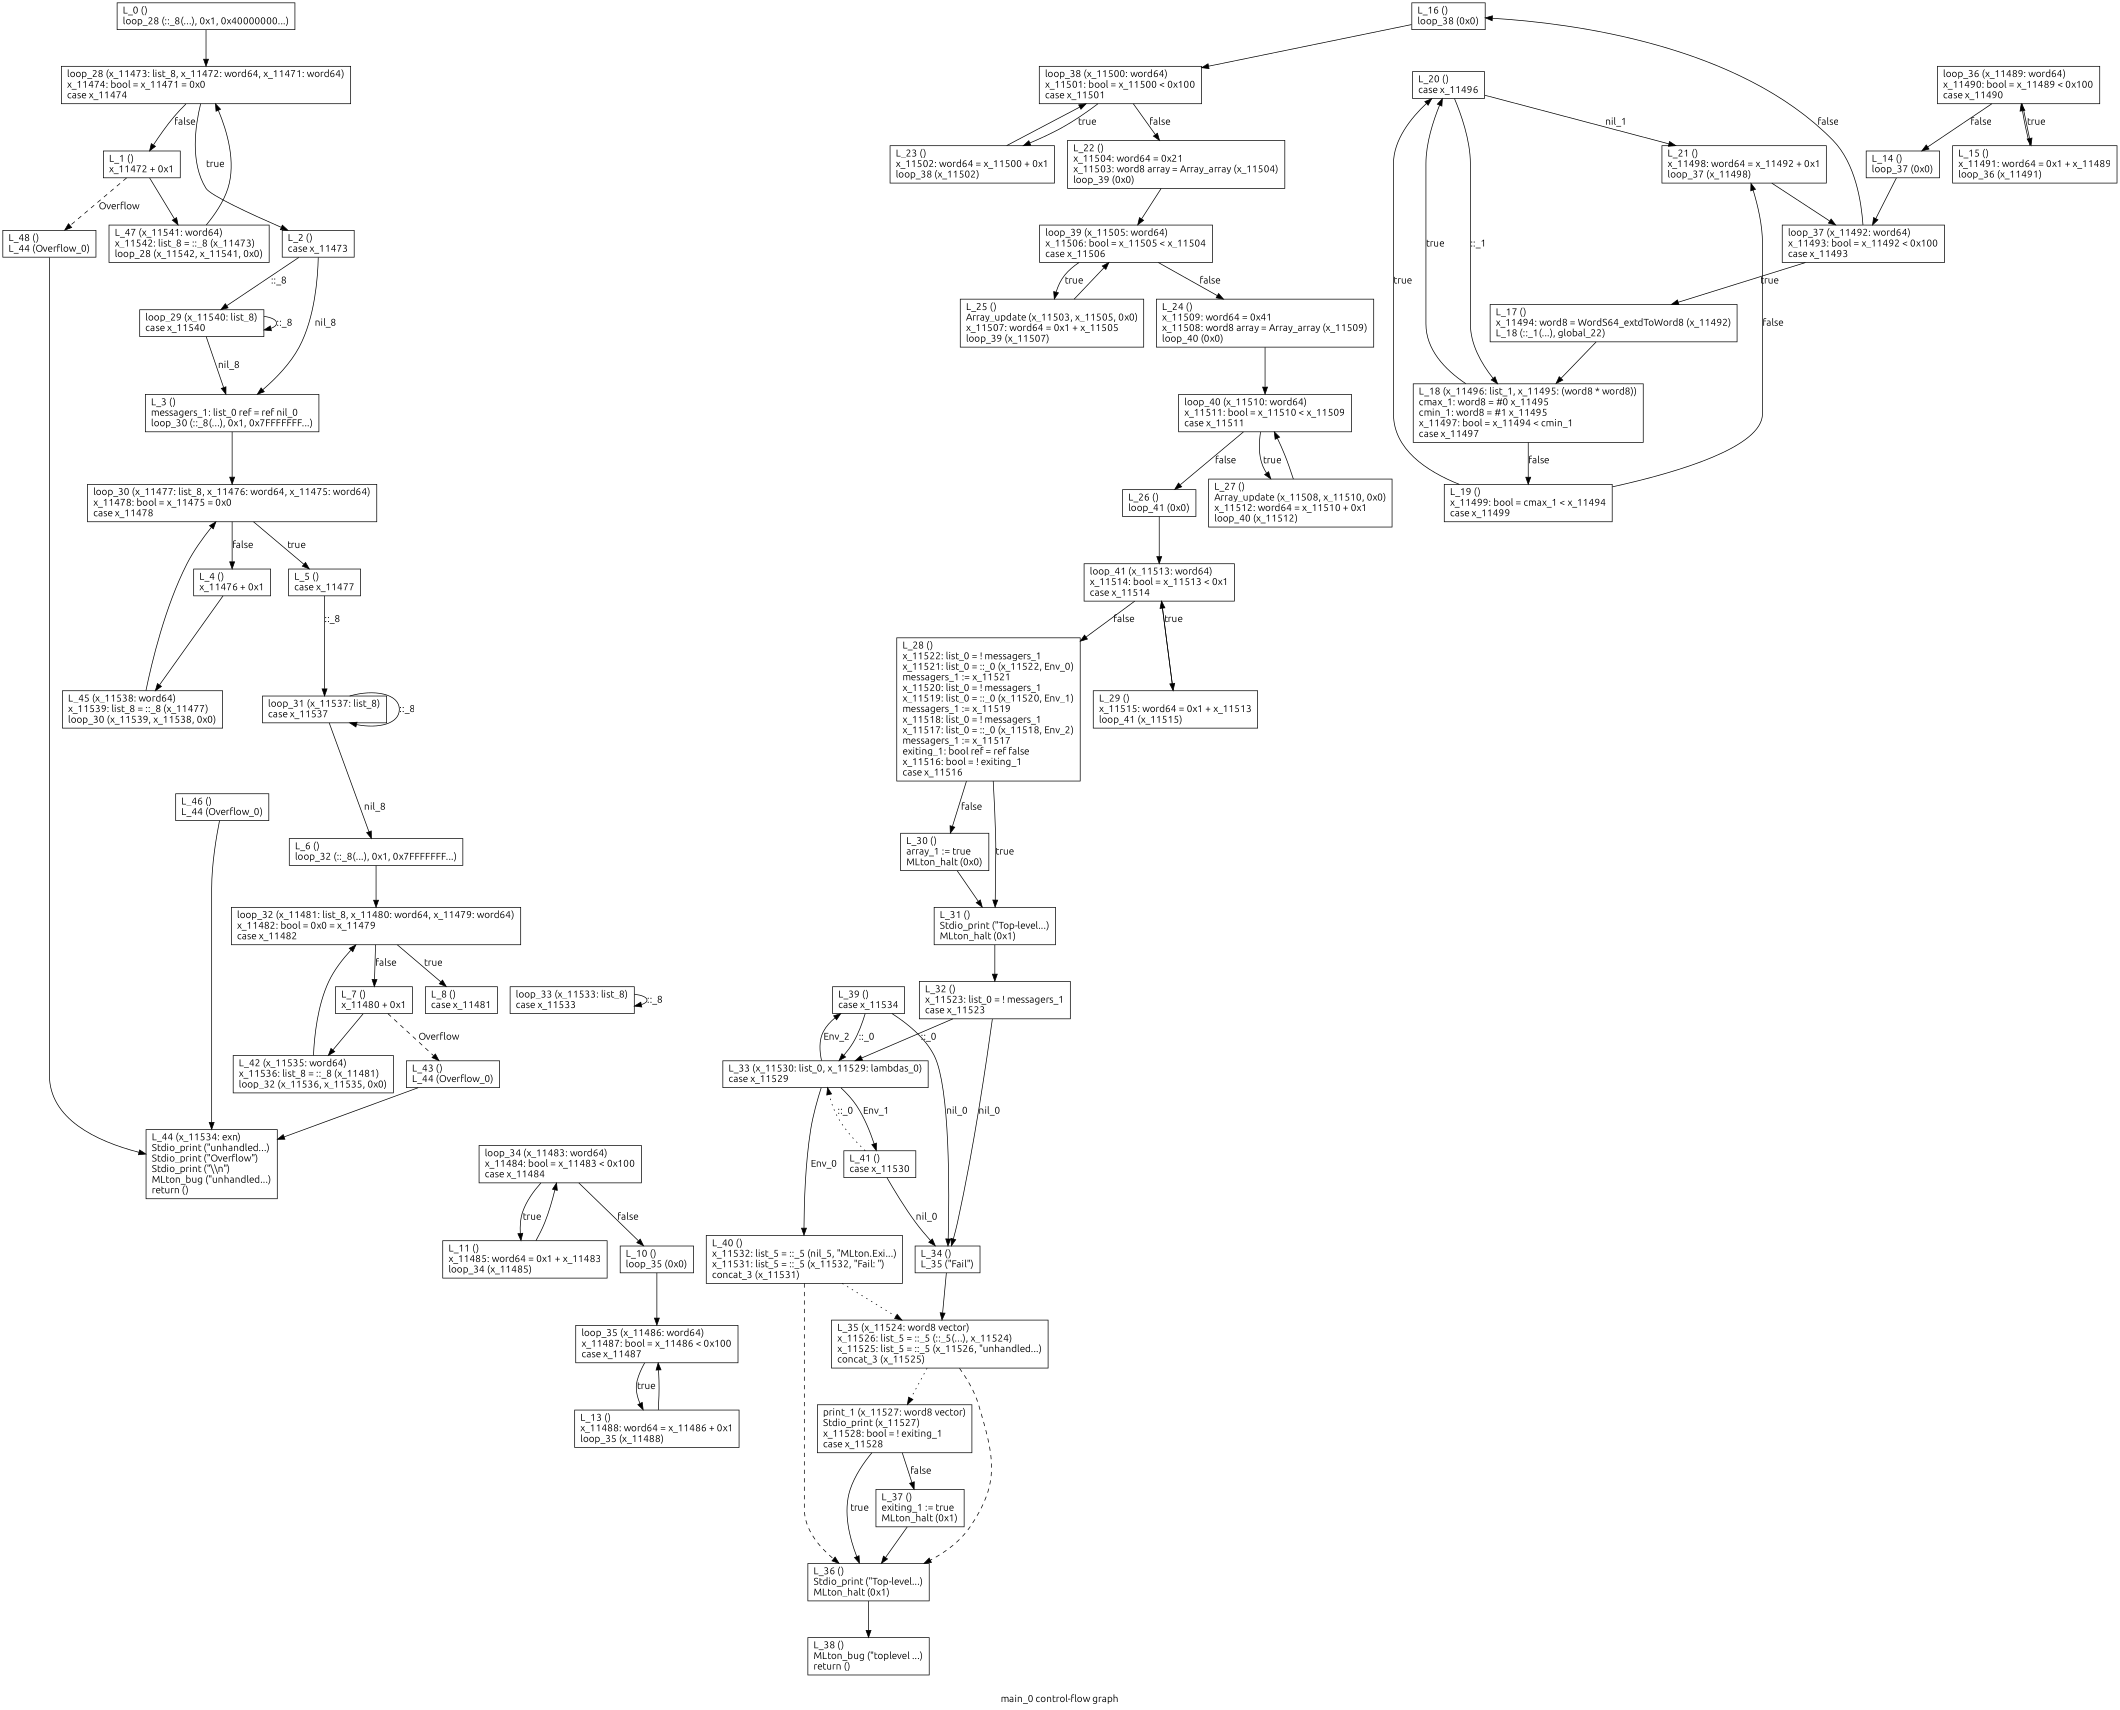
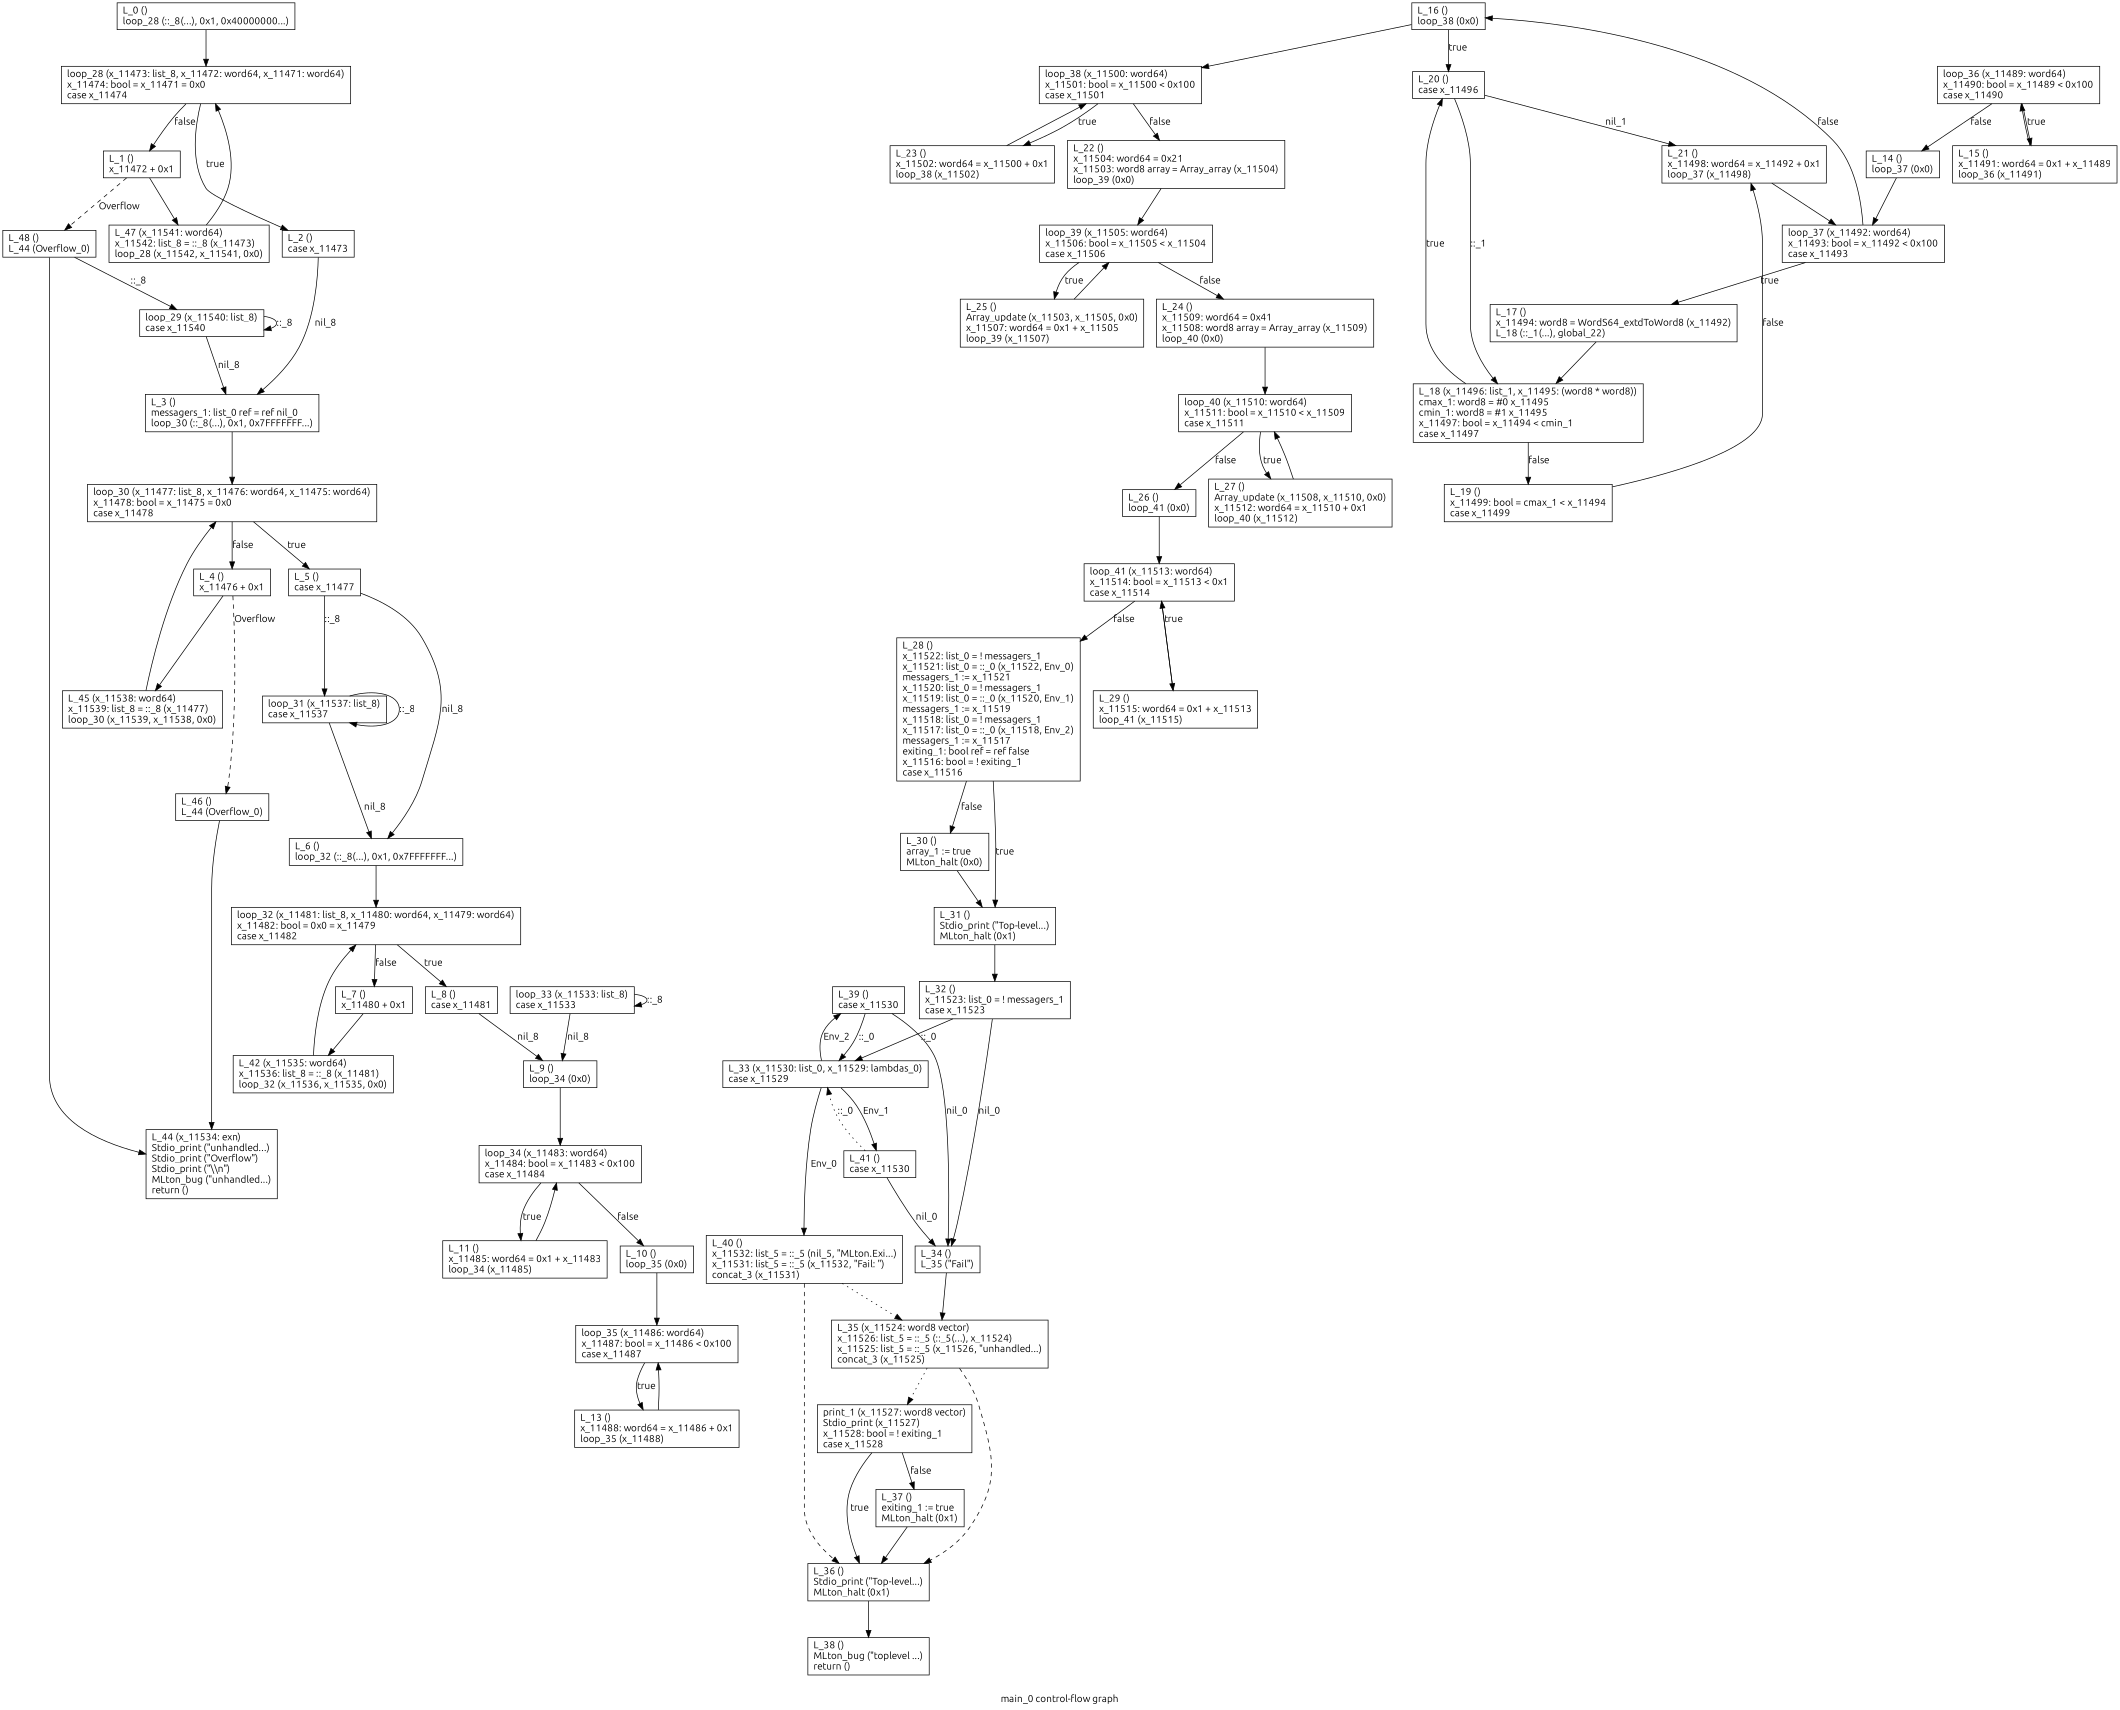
edge "L_2 () case x_11473" -> "loop_29 (x_11540: list_8) case x_11540": now "L_48 () L_44 (Overflow_0)" -> "loop_29 (x_11540: list_8) case x_11540"
edge "L_19 () x_11499: bool = cmax_1 < x_11494 case x_11499" -> "L_20 () case x_11496": now "L_16 () loop_38 (0x0)" -> "L_20 () case x_11496"
edge "L_4 () x_11476 + 0x1" -> "L_46 () L_44 (Overflow_0)": added, label "Overflow"
edge "L_5 () case x_11477" -> "L_6 () loop_32 (::_8(...), 0x1, 0x7FFFFFFF...)": added, label "nil_8"
node "L_39 () case x_11534": label "L_39 () case x_11534" -> "L_39 () case x_11530"
node "L_43 () L_44 (Overflow_0)": removed
node "L_9 () loop_34 (0x0)": added
